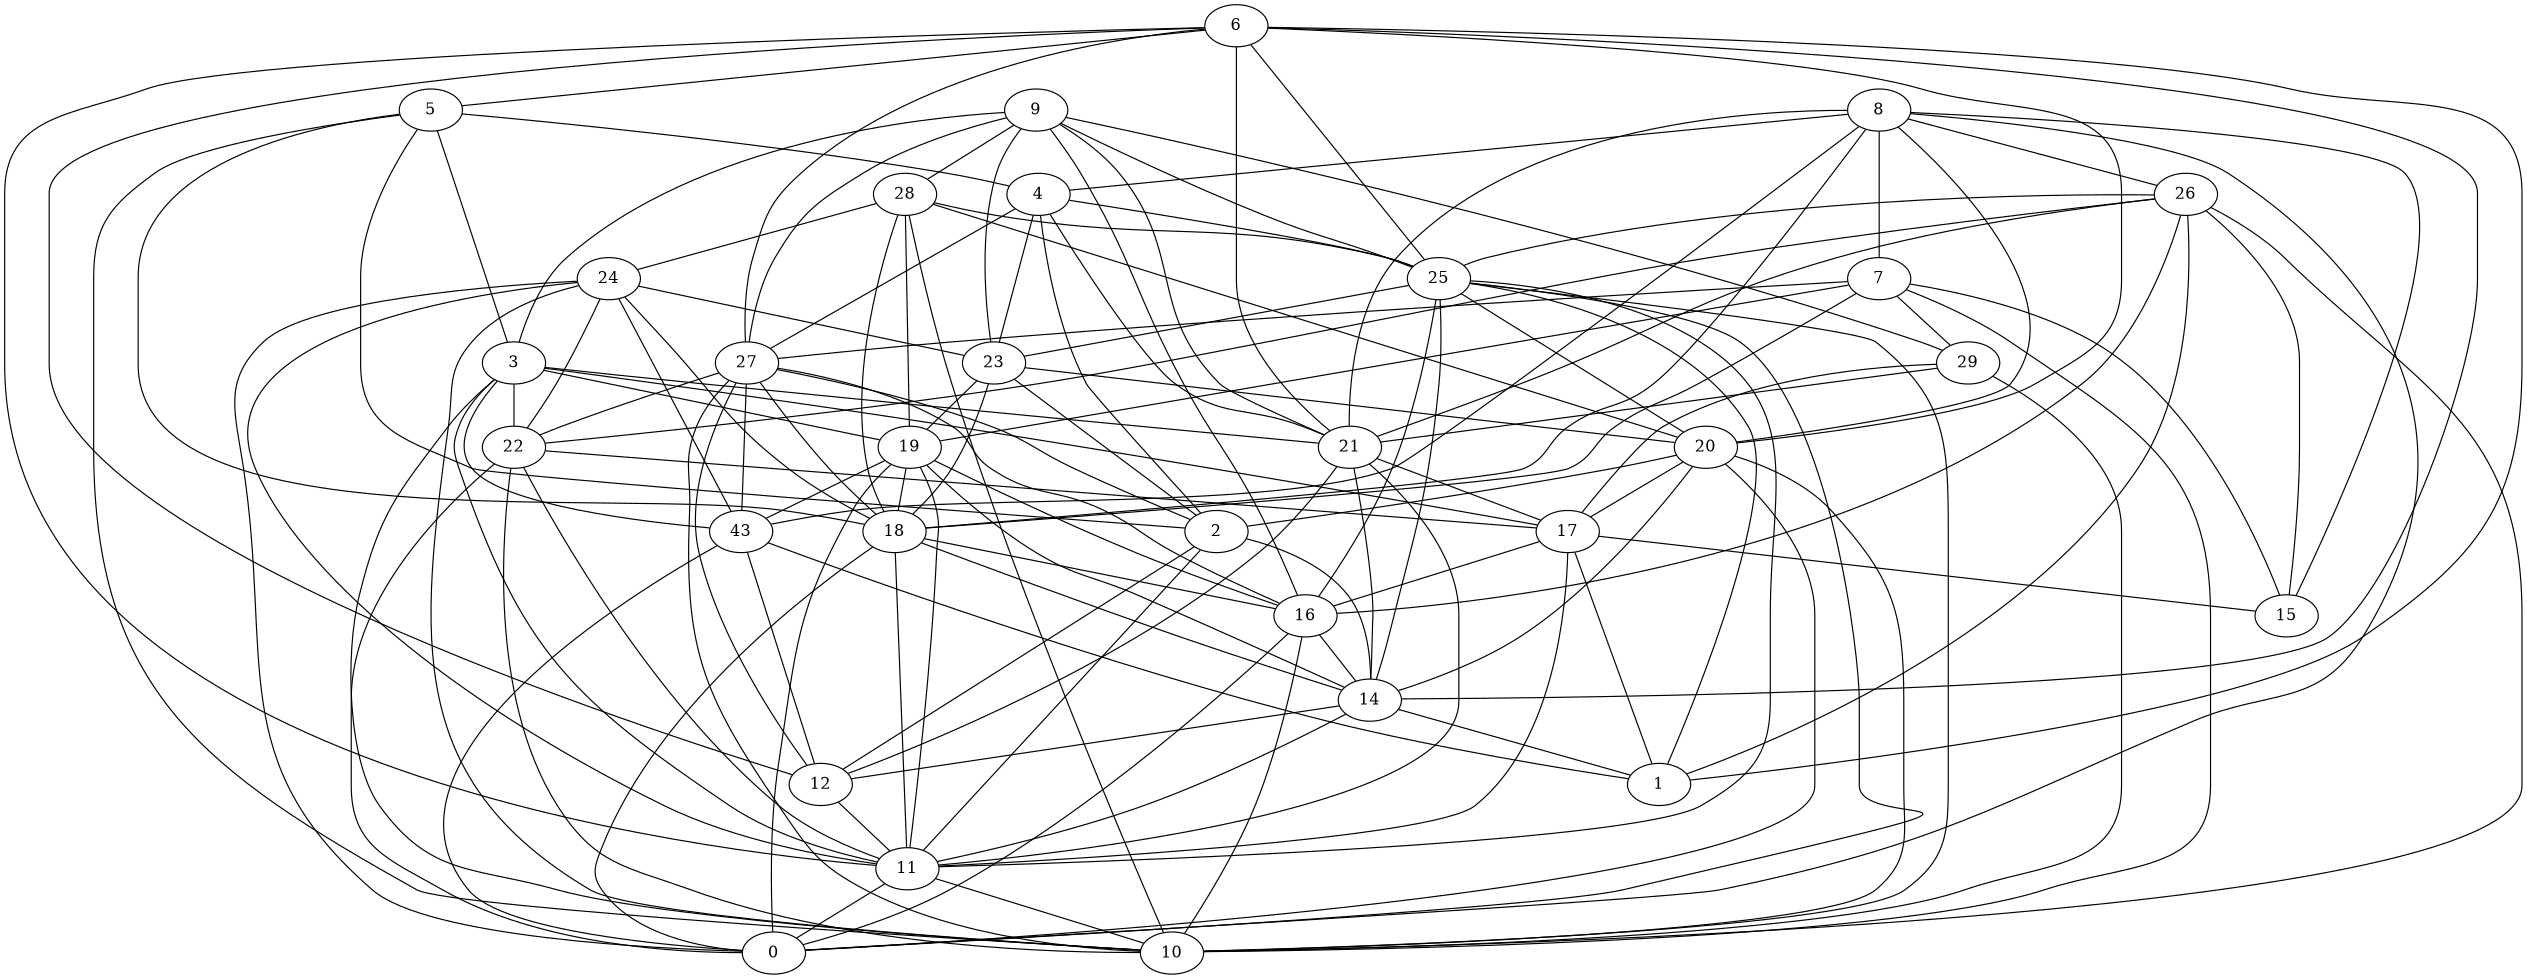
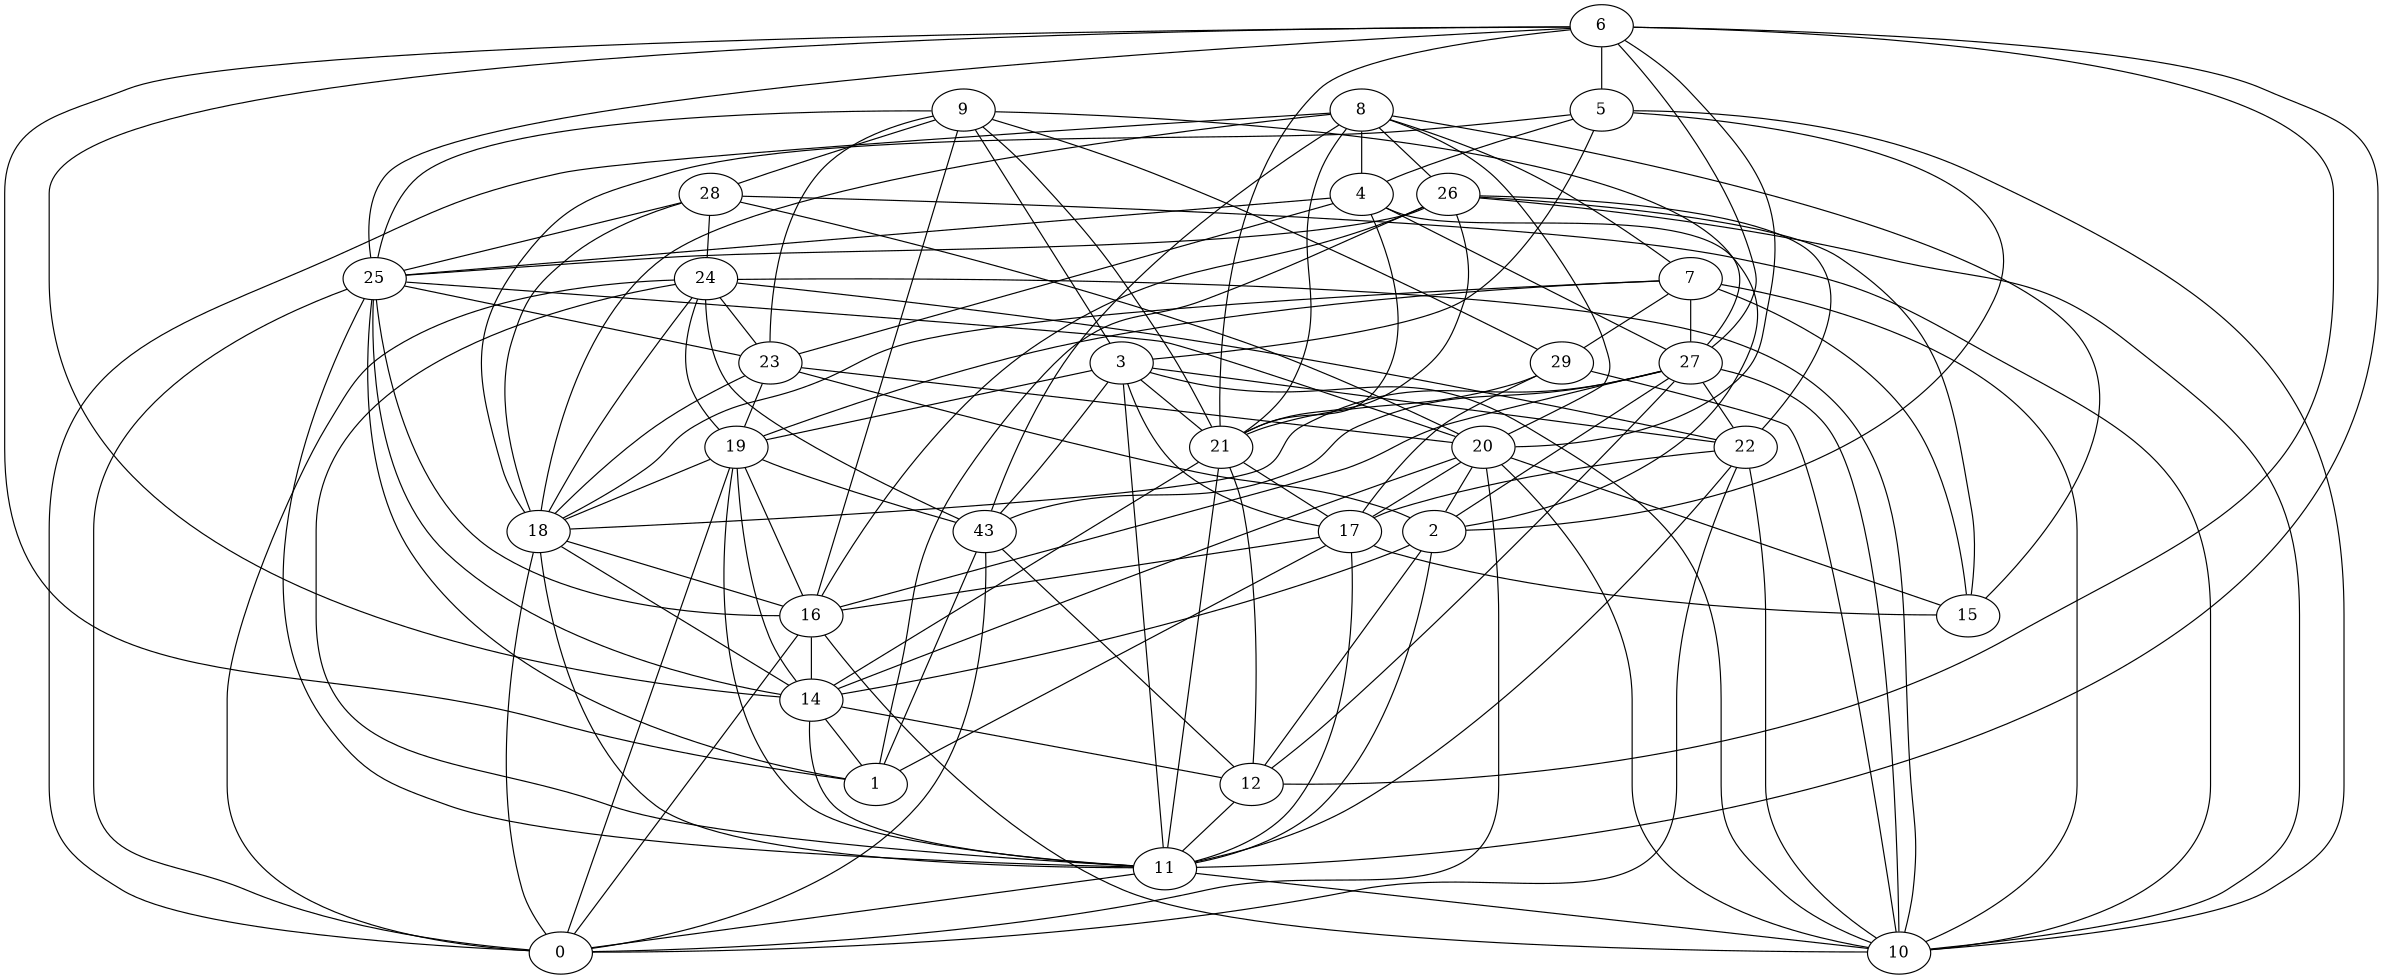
edge "28" -- "19": now "24" -- "19"
edge "20" -- "15": added
edge "25" -- "10": removed
